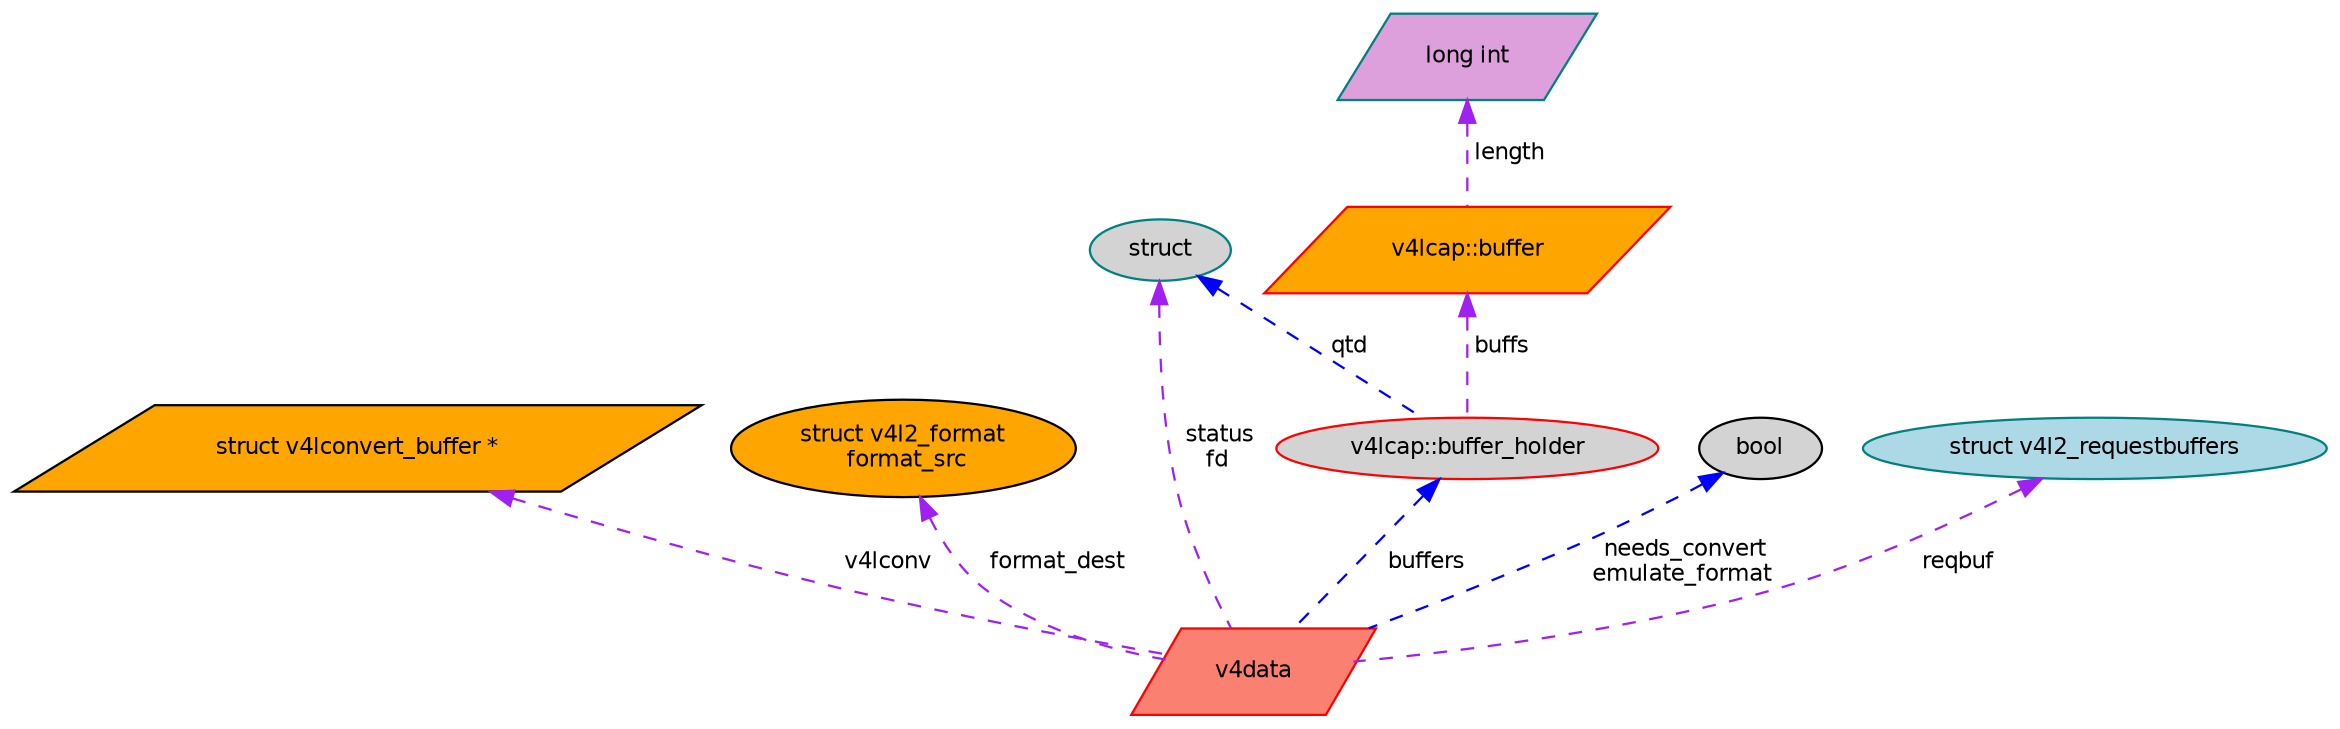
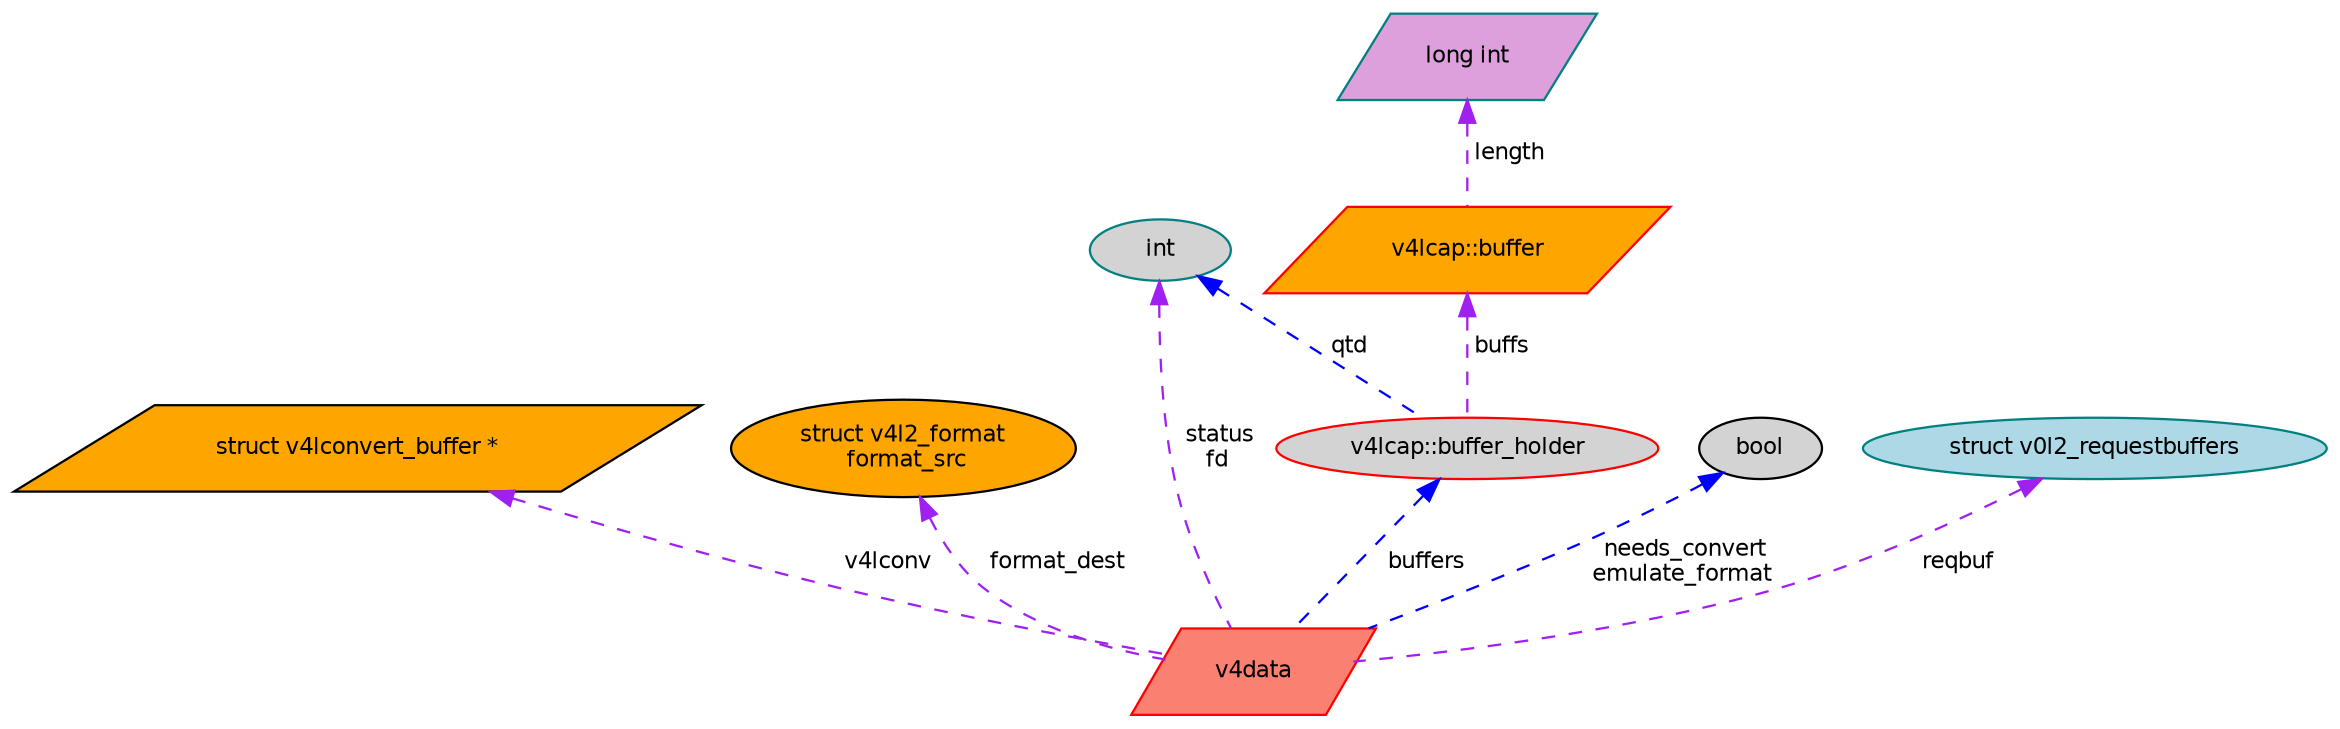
node "struct": label "struct" -> "int"
node "struct v4l2_requestbuffers": label "struct v4l2_requestbuffers" -> "struct v0l2_requestbuffers"
